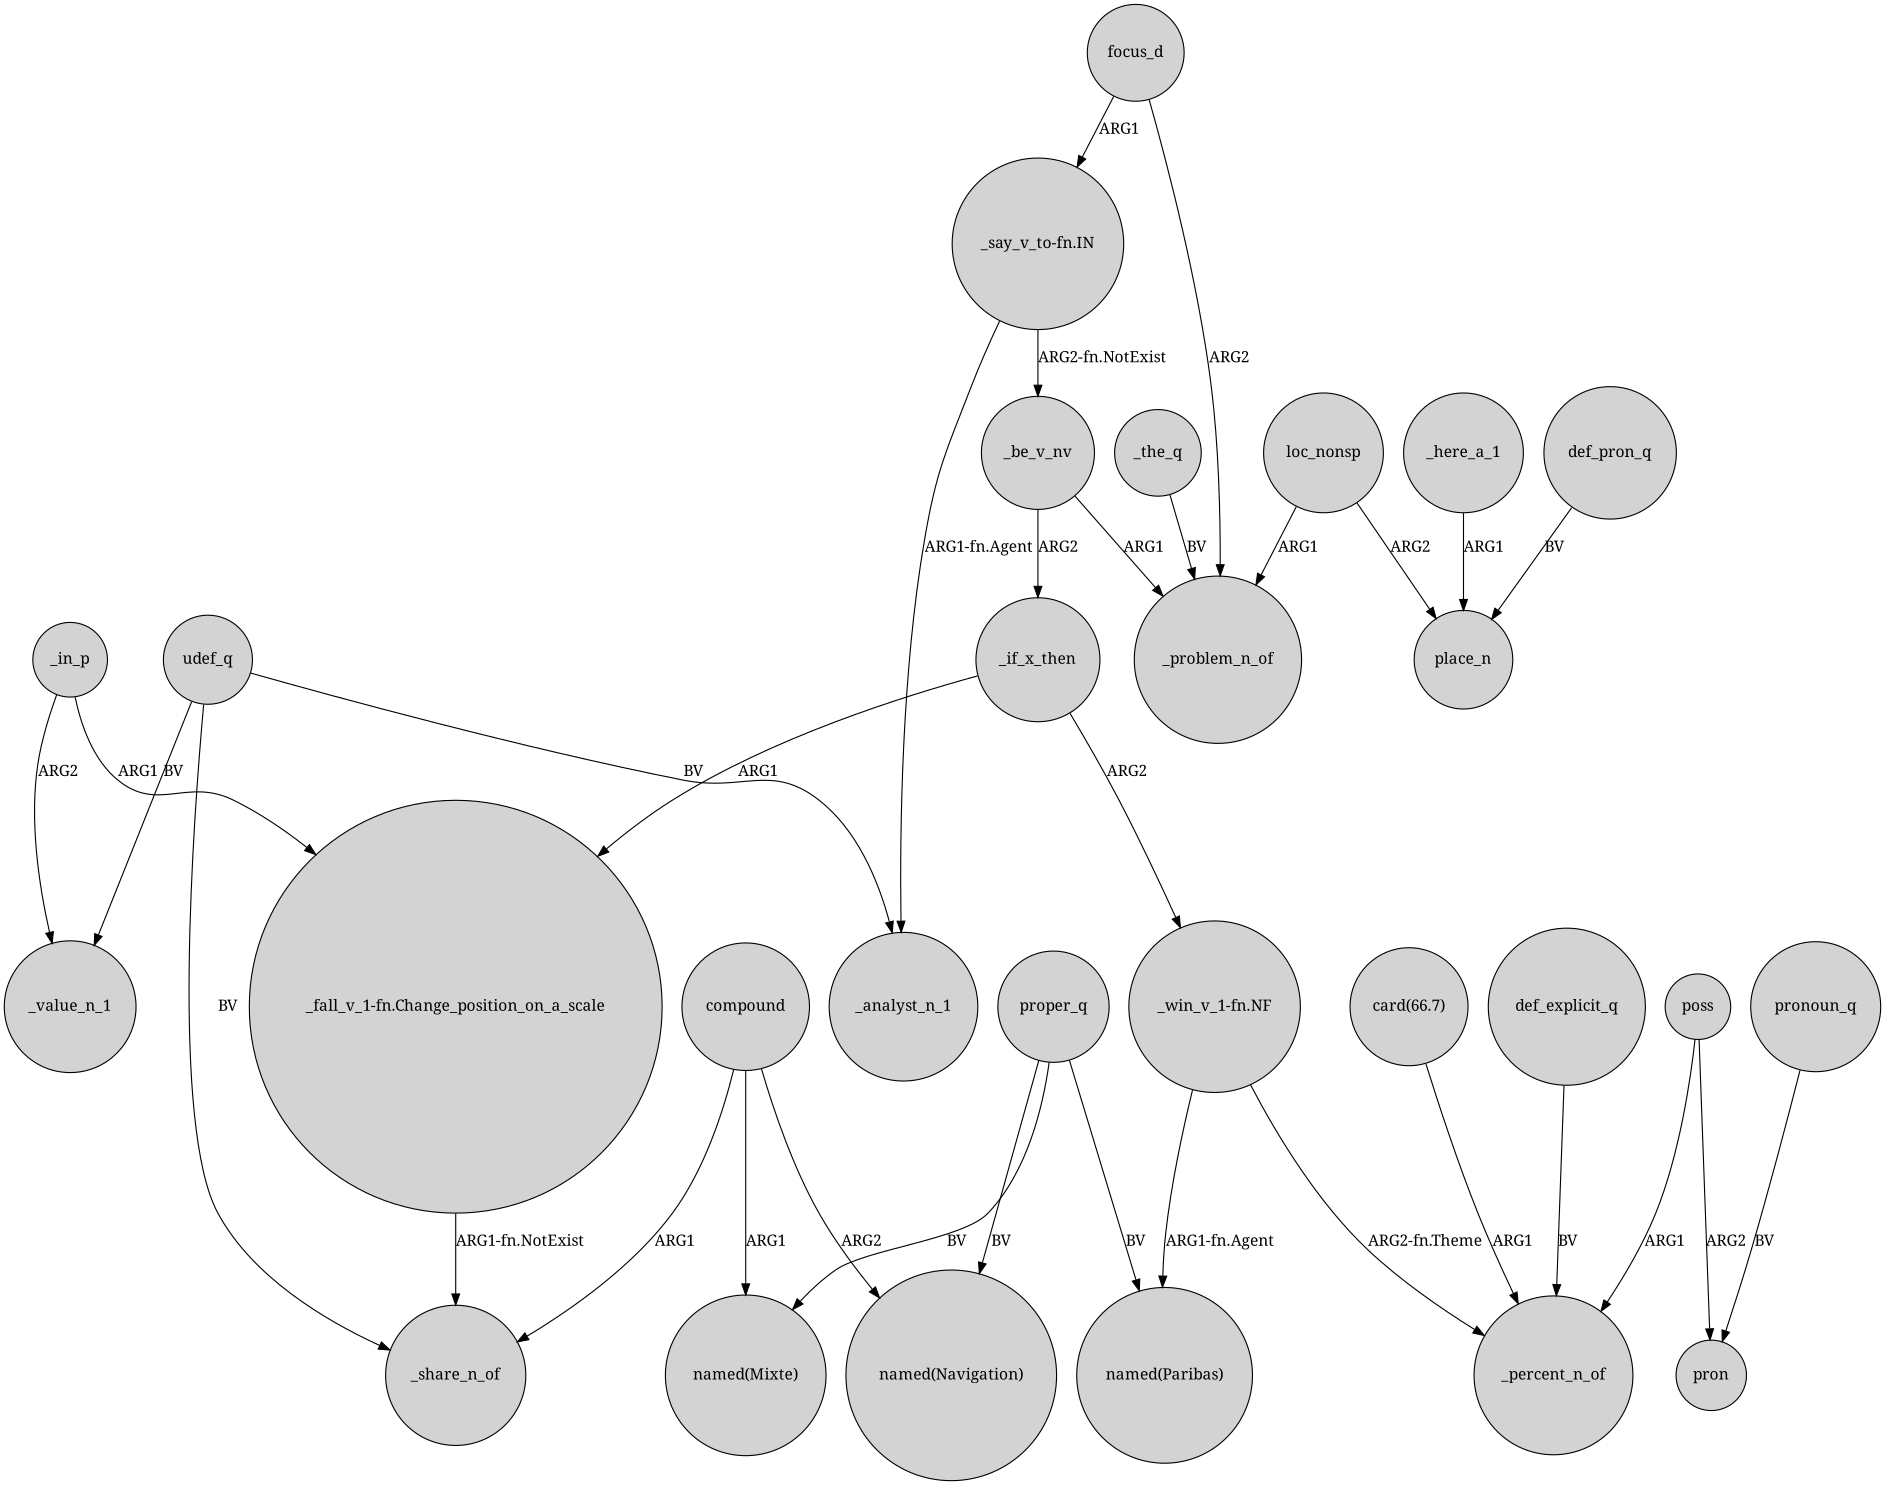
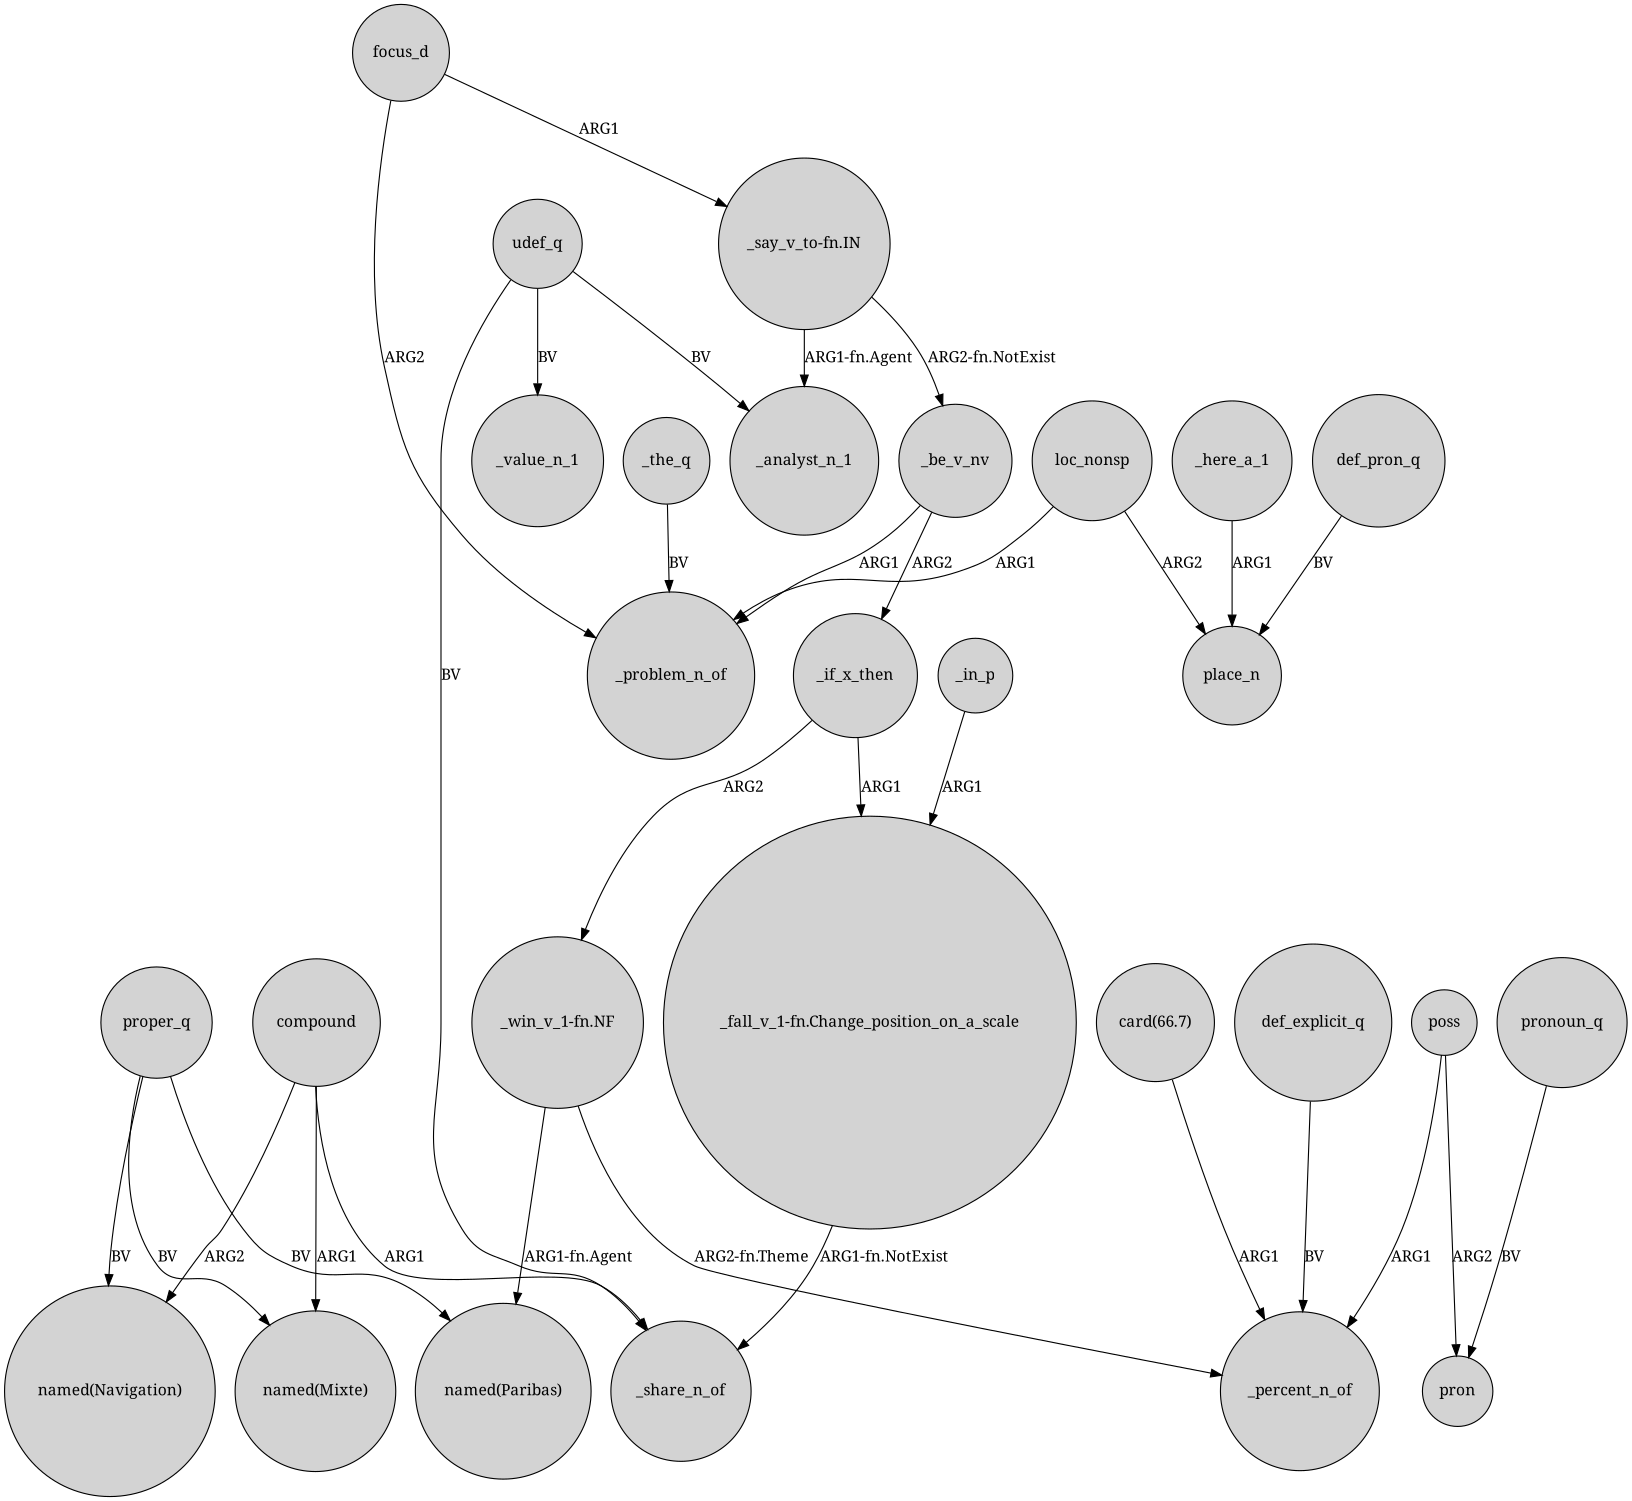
edge "_in_p" -> "_value_n_1": removed, label "ARG2"
